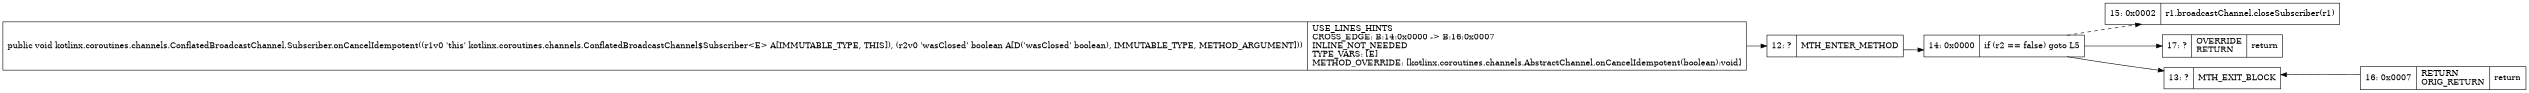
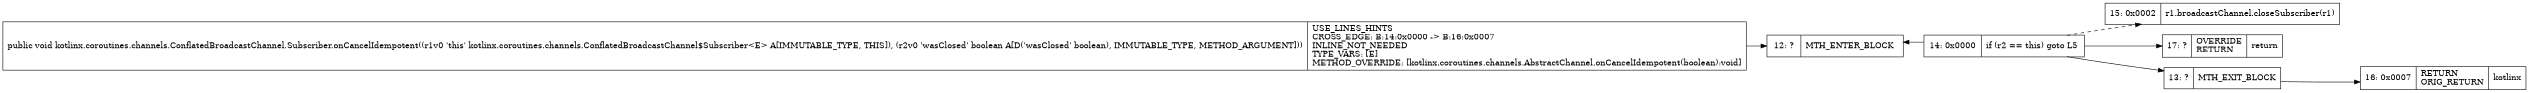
node "12: ?": text "MTH_ENTER_METHOD" -> "MTH_ENTER_BLOCK"
node "14: 0x0000": text "if (r2 == false) goto L5" -> "if (r2 == this) goto L5"
edge "12: ?" -> "14: 0x0000": reversed
edge "16: 0x0007" -> "13: ?": reversed
node "16: 0x0007": text "return" -> "kotlinx"
